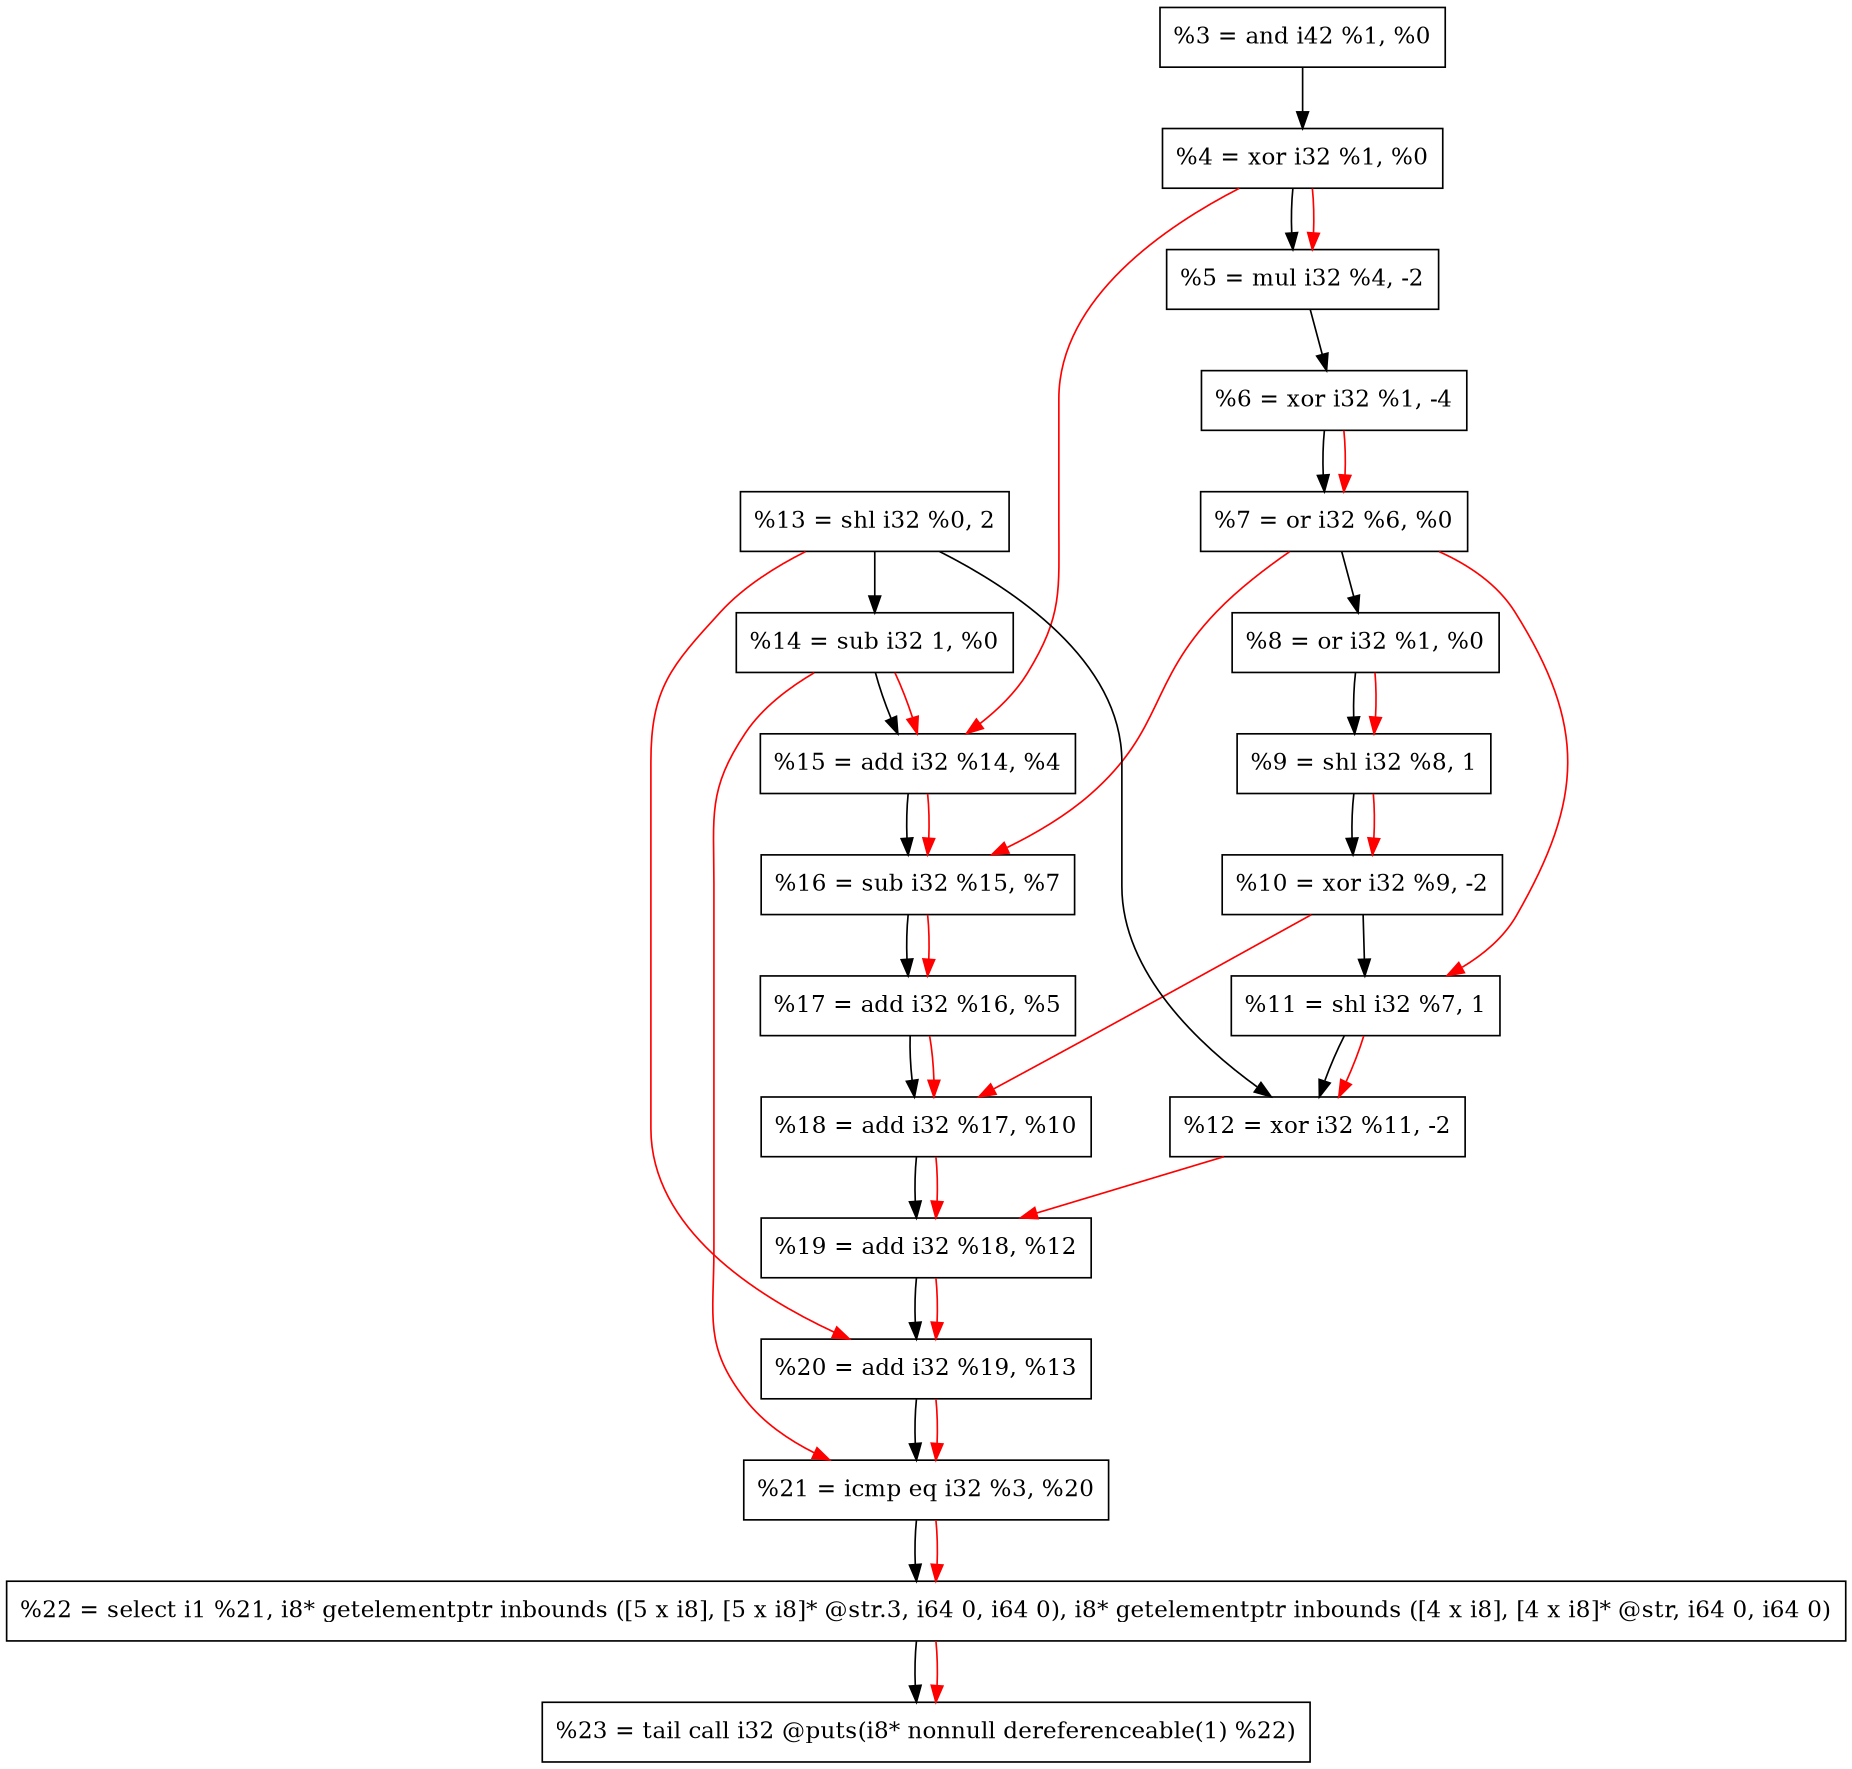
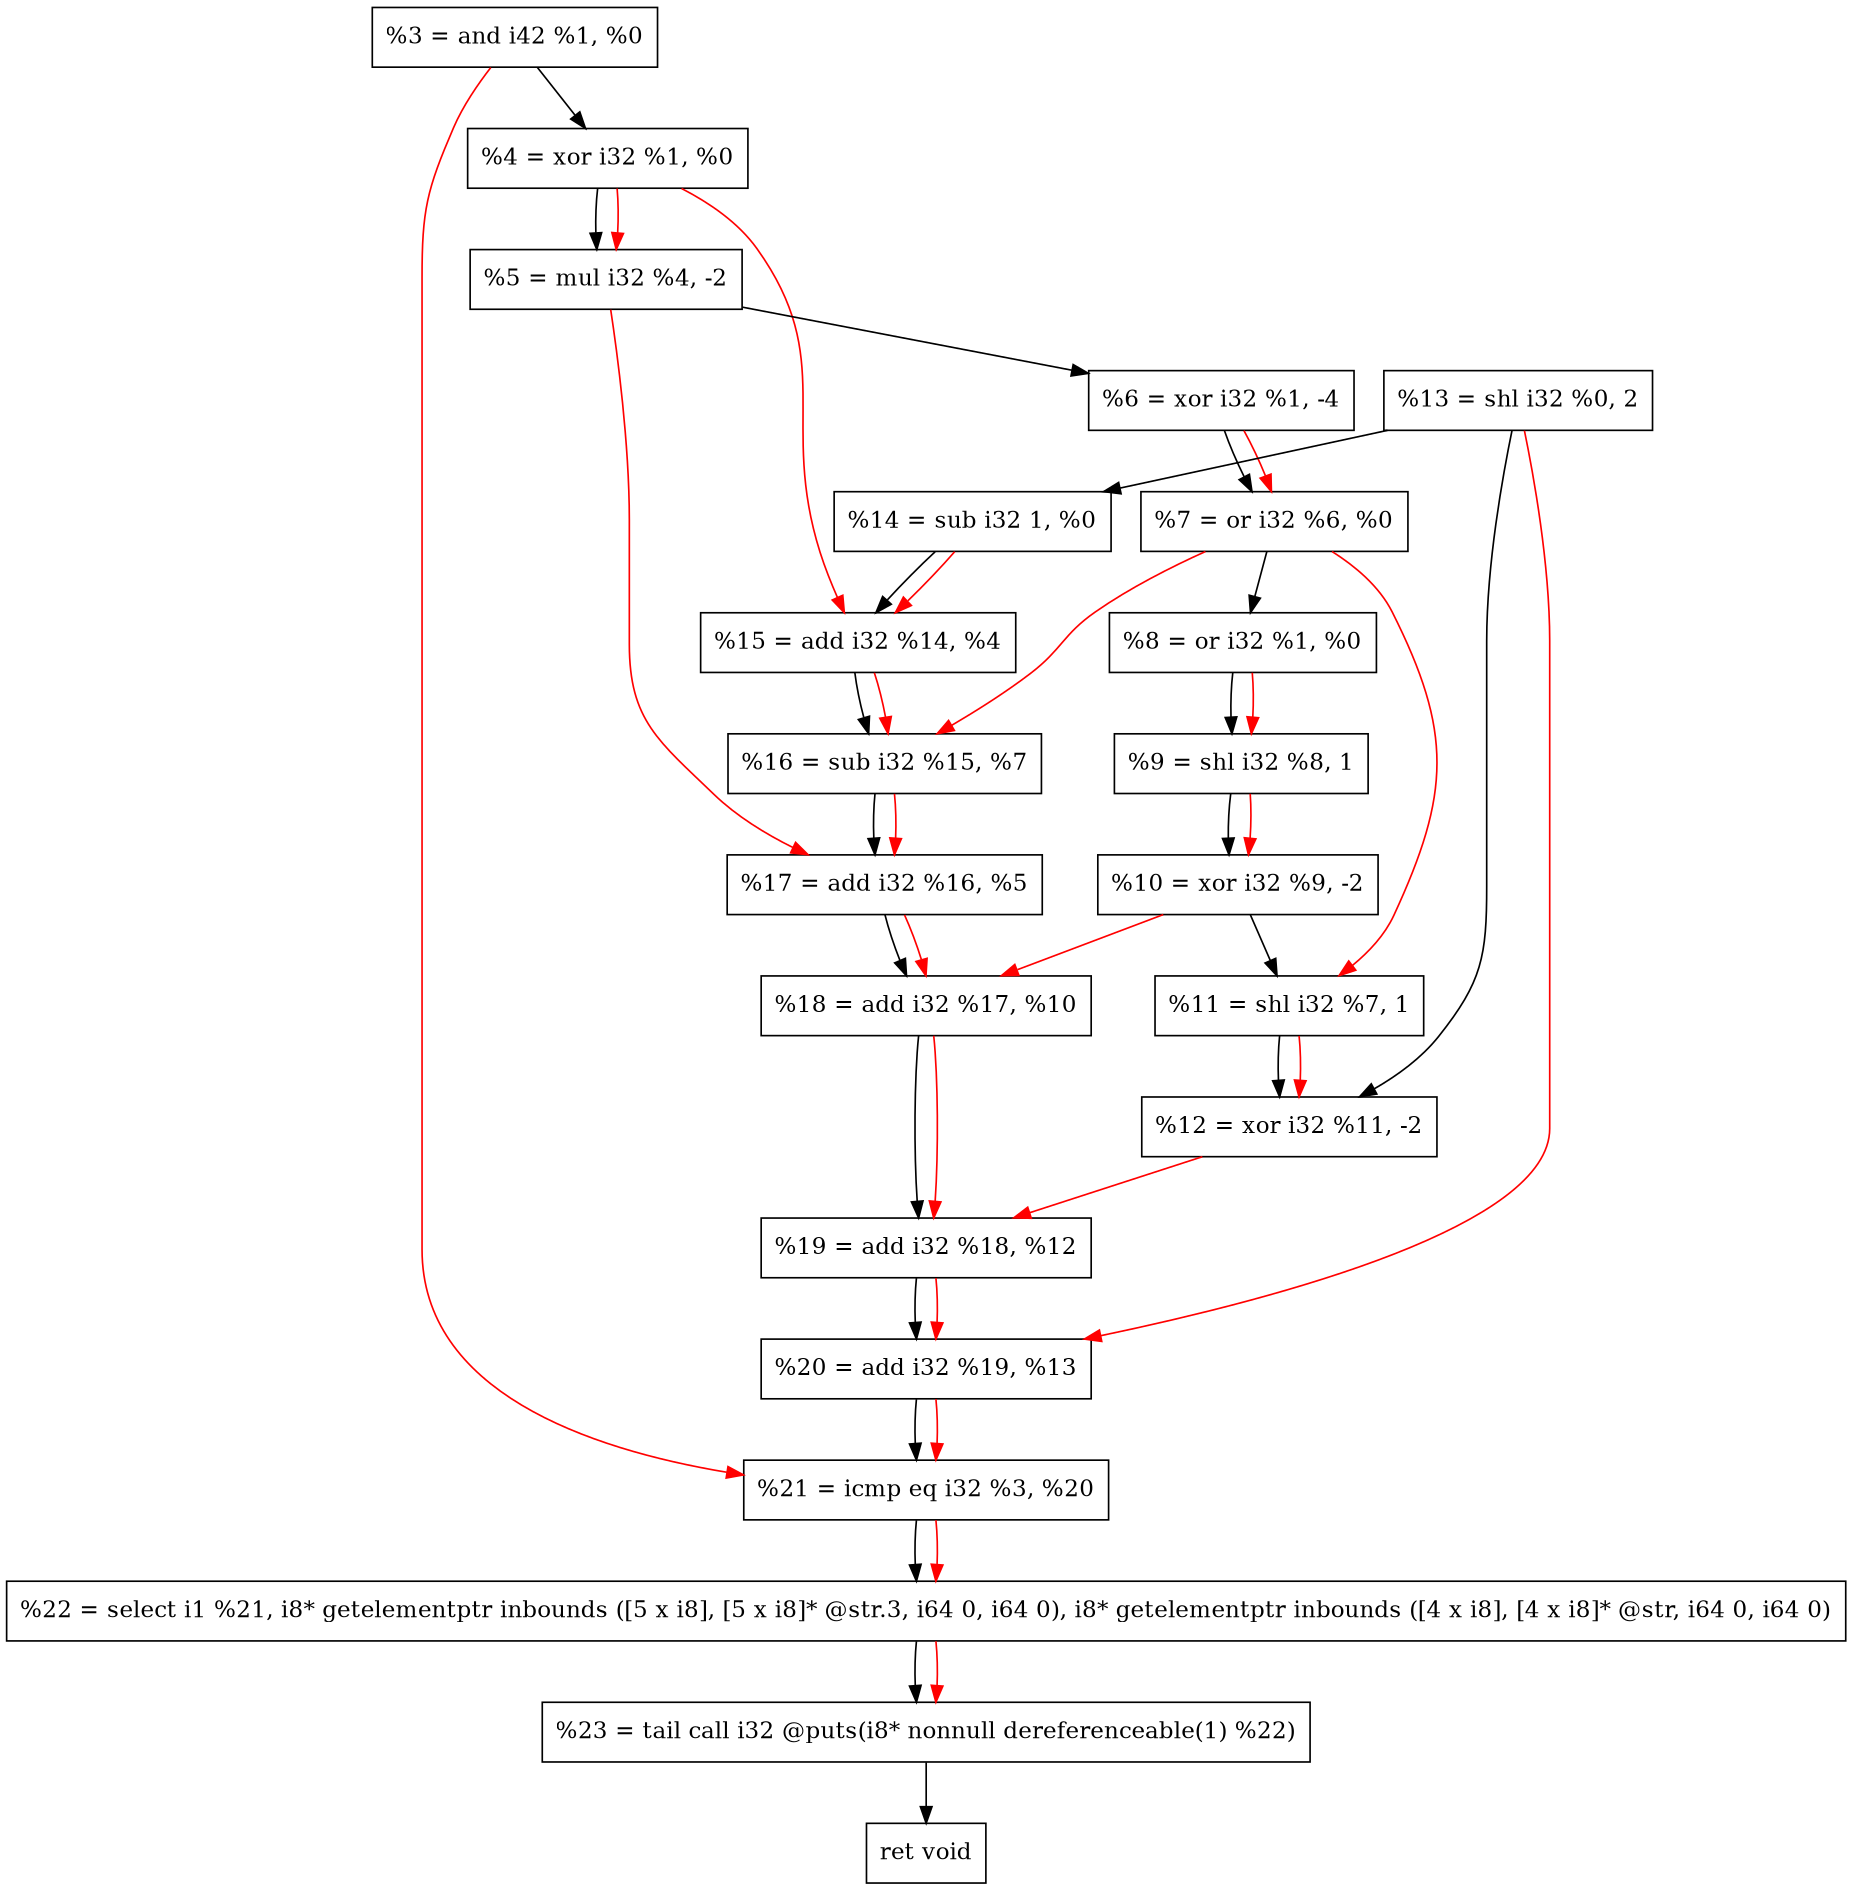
edge "%5 = mul i32 %4, -2" -> "%17 = add i32 %16, %5": added
edge "%14 = sub i32 1, %0" -> "%21 = icmp eq i32 %3, %20": now "%3 = and i42 %1, %0" -> "%21 = icmp eq i32 %3, %20"
node "ret void": added
